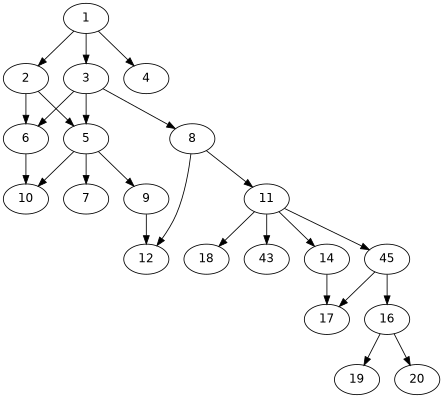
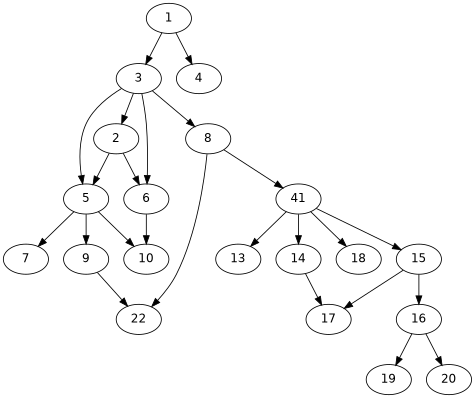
edge "1" -> "2": now "3" -> "2"
node "11": label "11" -> "41"
node "12": label "12" -> "22"
node "43": label "43" -> "13"
node "45": label "45" -> "15"
